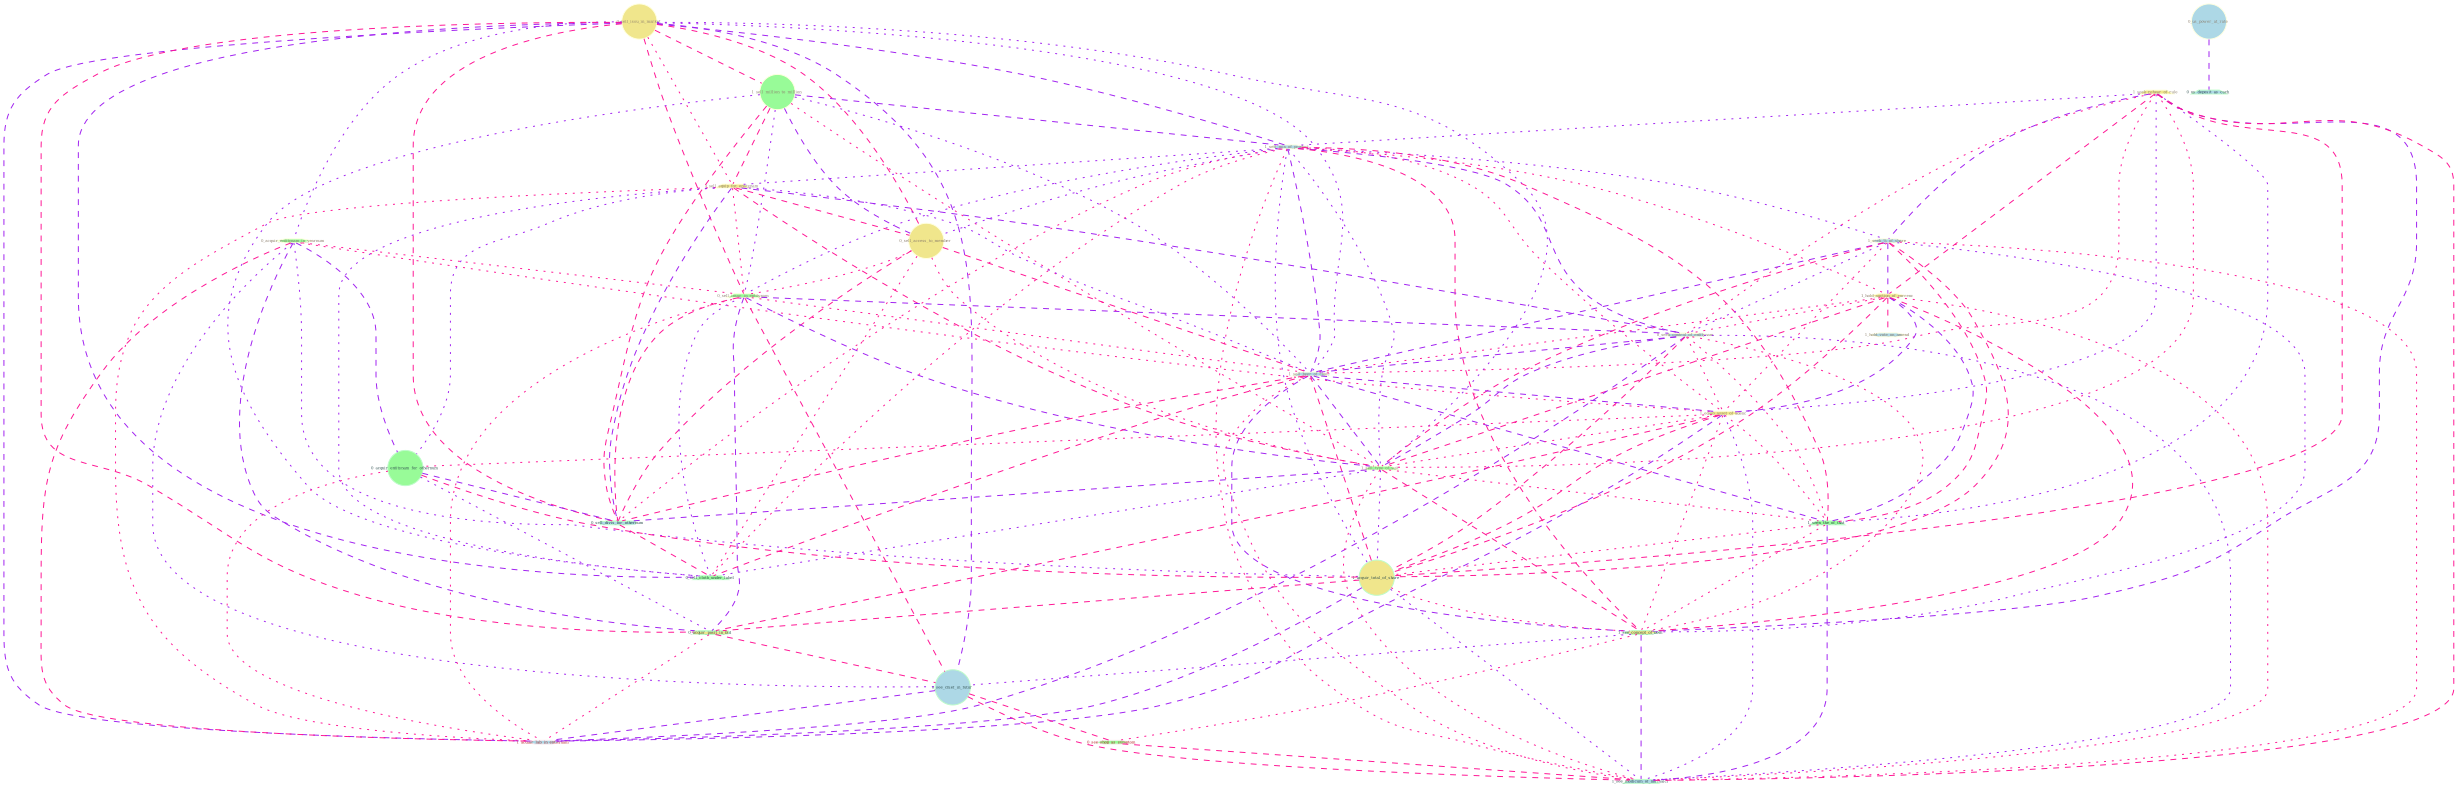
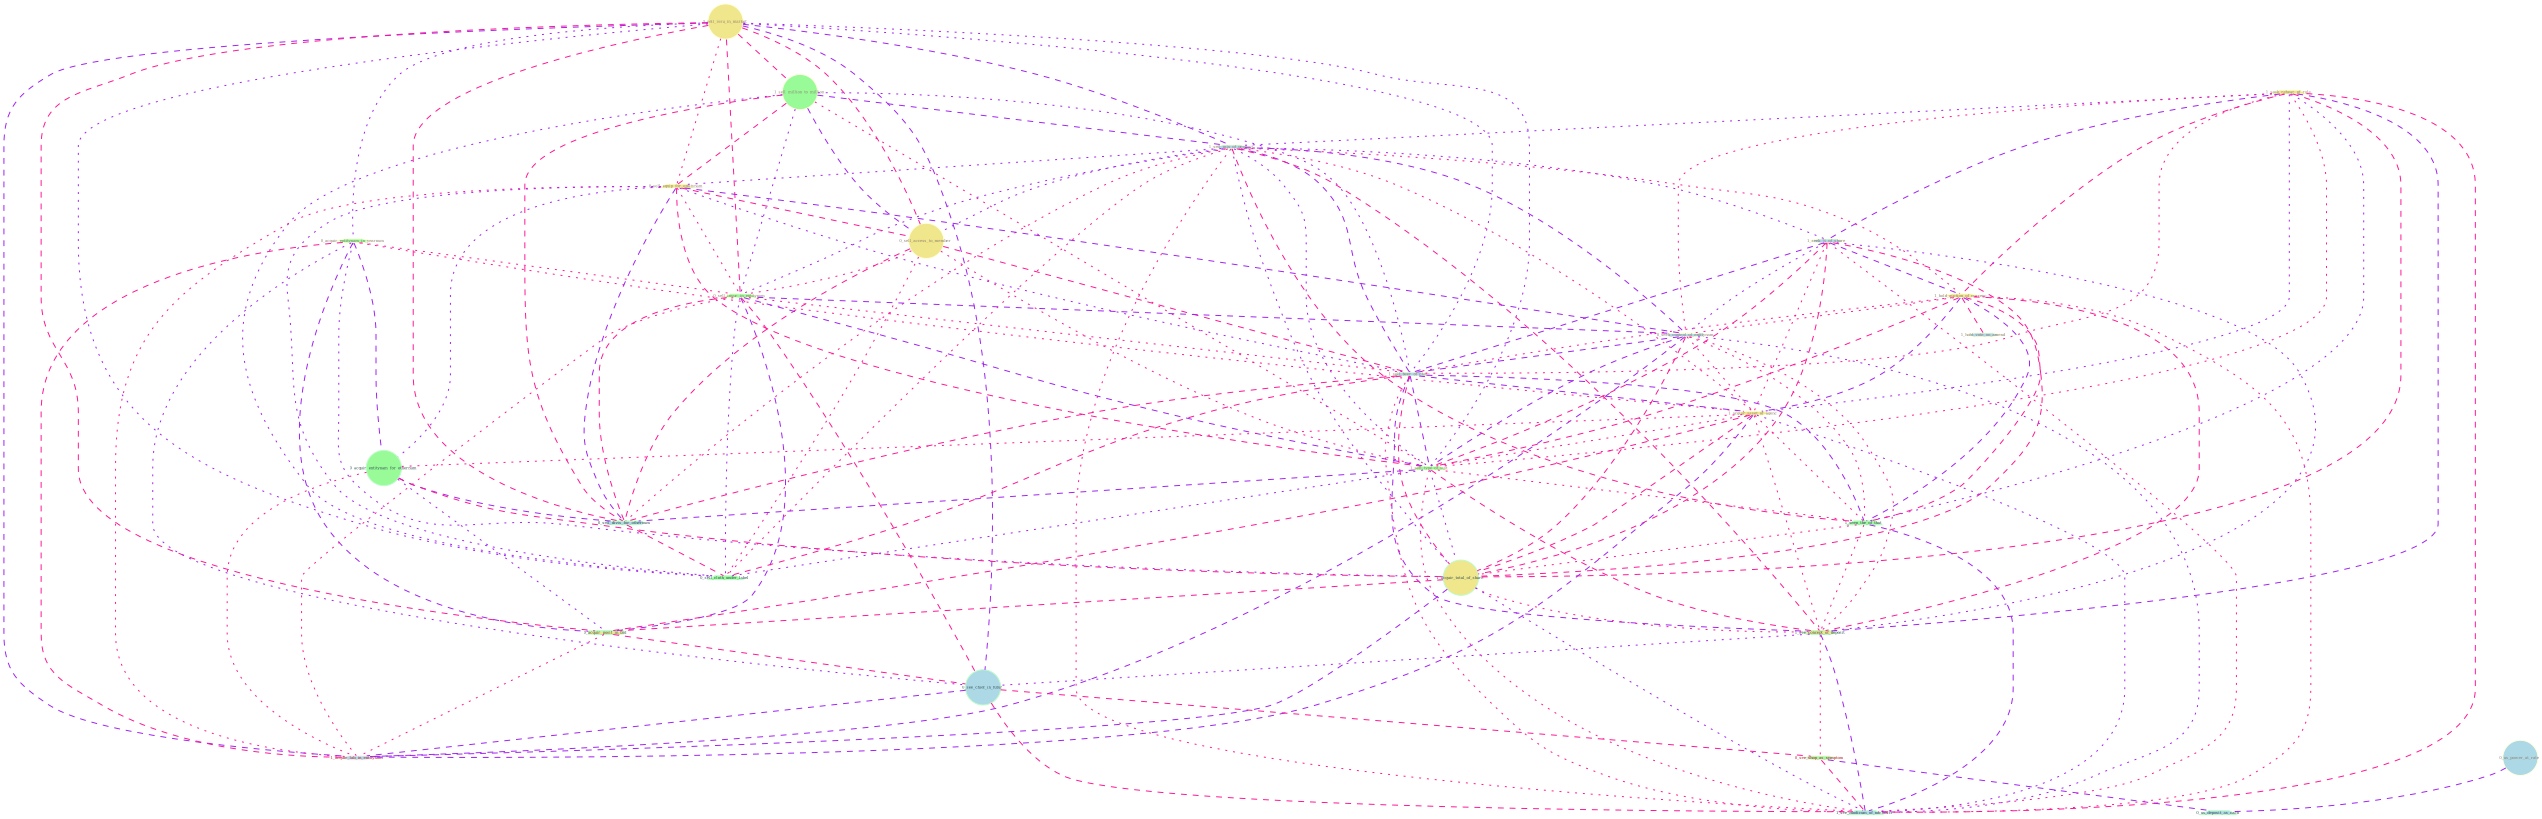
edge "0_sell_issu_in_market" -- "0_sell_cloth_under_label": style dashed -> dotted
node "1_equip_asset_of_agenc": label "1_equip_asset_of_agenc" -> "1_acquir_asset_of_agenc"
node "1_see_concept_of_both": label "1_see_concept_of_both" -> "1_see_concept_of_deposit"
edge "0_see_shop_as_symptom" -- "0_us_deposit_as_cach": added
